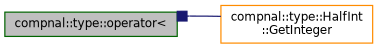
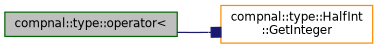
edge "compnal::type::HalfInt ::GetInteger" -> "compnal::type::operator<": reversed
